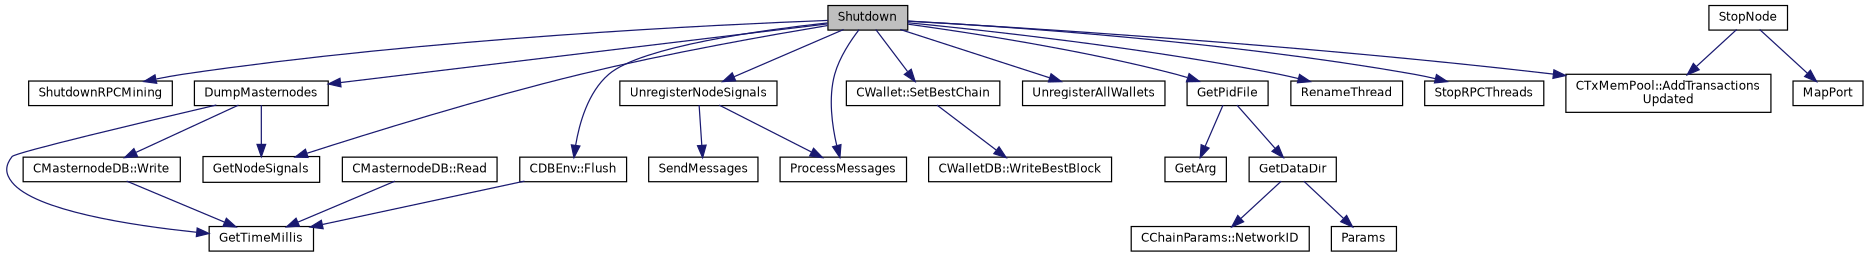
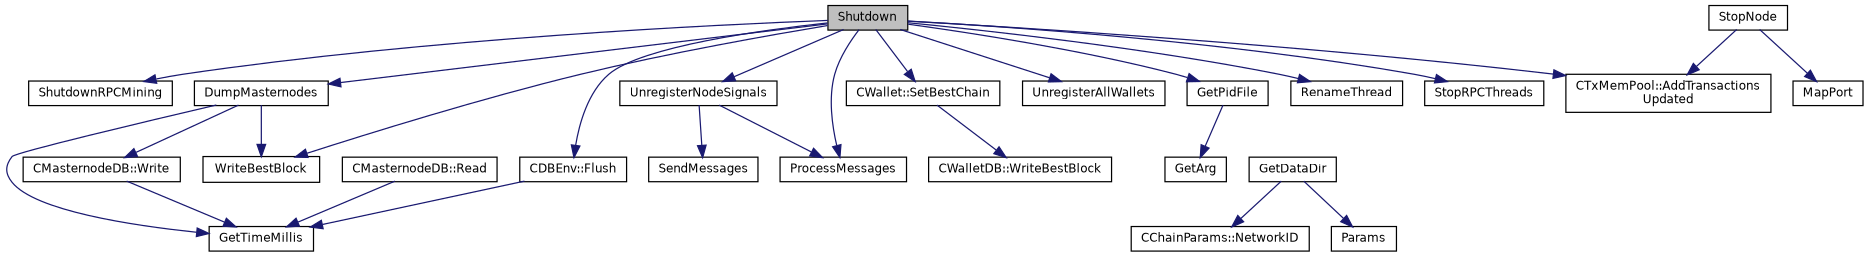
edge "GetPidFile" -> "GetDataDir": removed
node "GetNodeSignals": label "GetNodeSignals" -> "WriteBestBlock"
